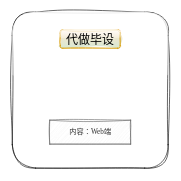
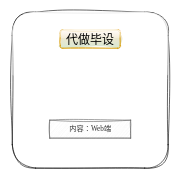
node "内容：Web端": size 81x24 -> 81x18
